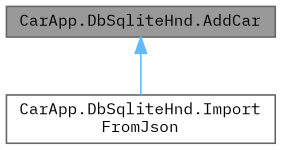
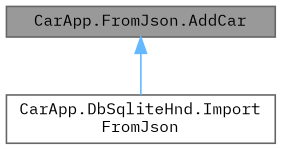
node "CarApp.DbSqliteHnd.AddCar": label "CarApp.DbSqliteHnd.AddCar" -> "CarApp.FromJson.AddCar"
